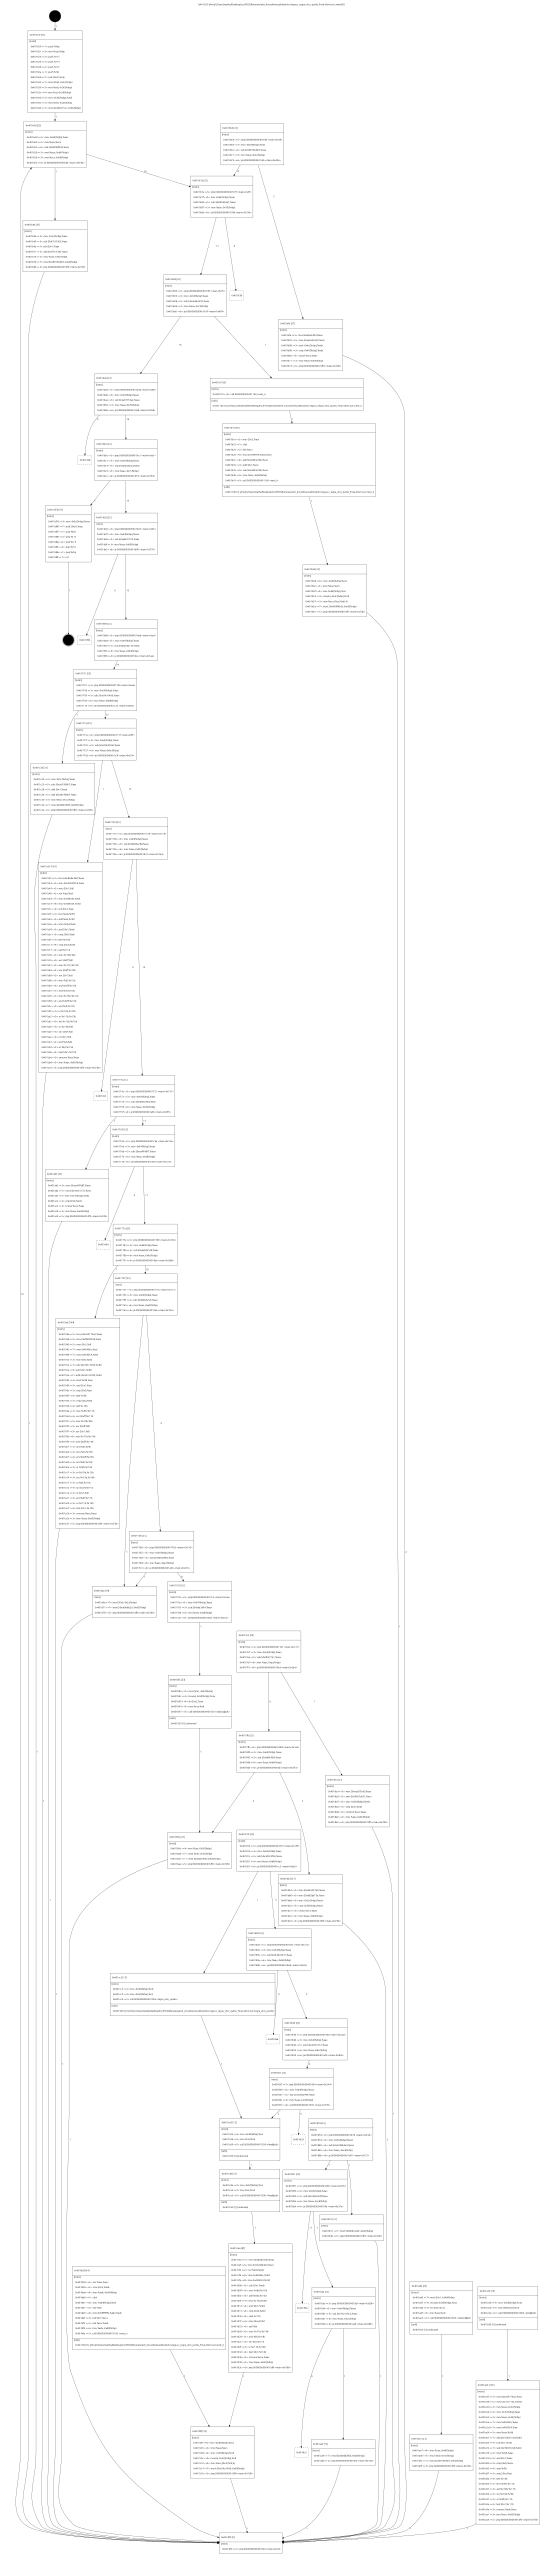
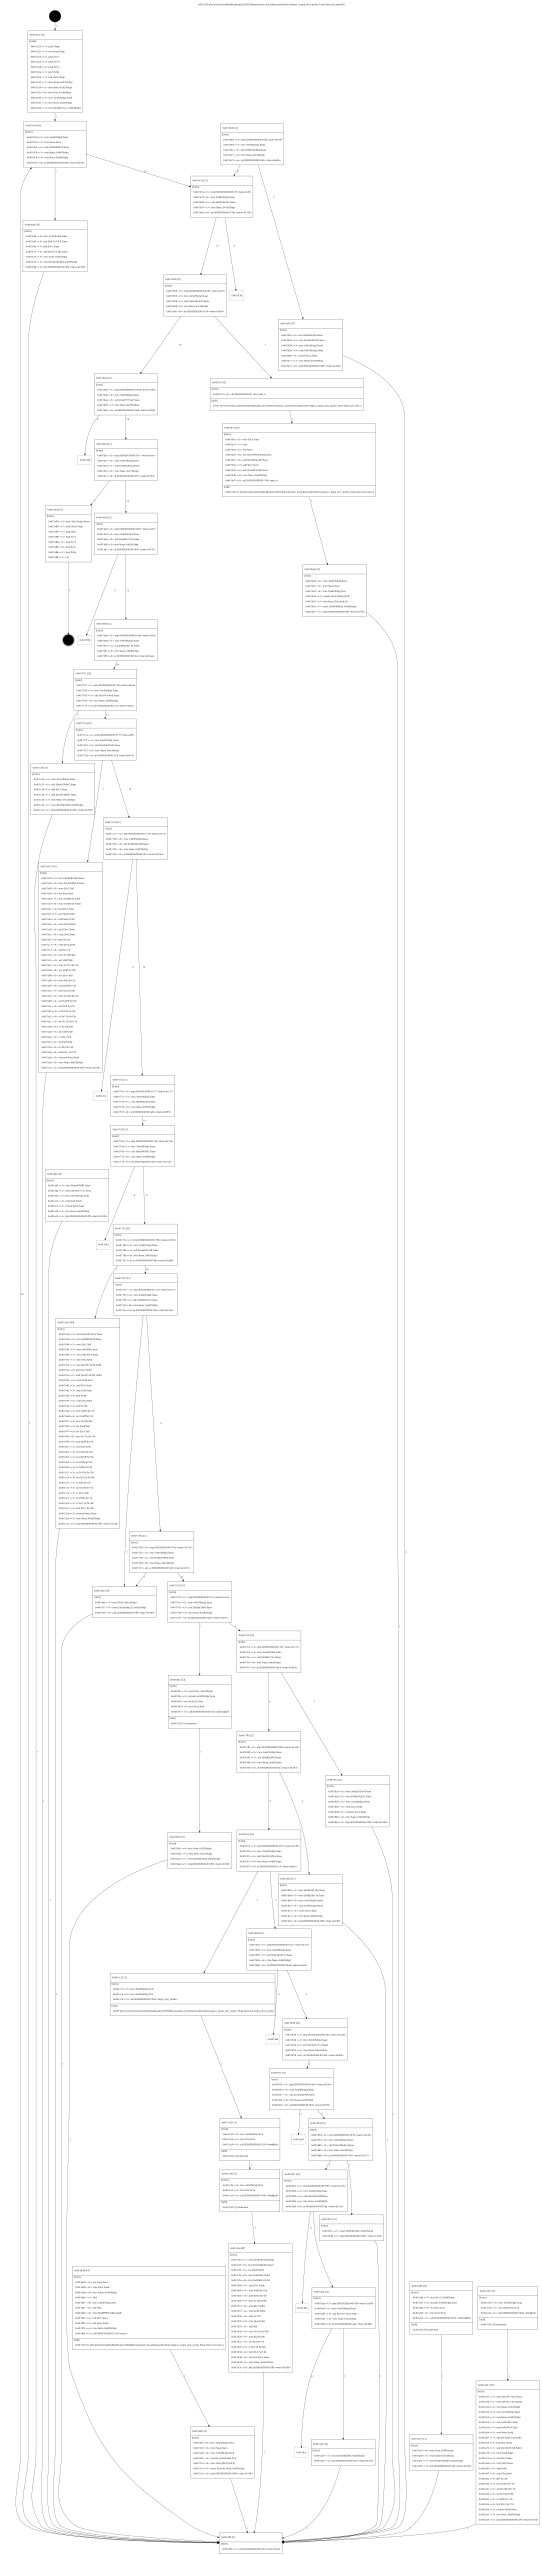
edge "0x40174c [25]" -> "0x401ab5 [27]": removed, label "1"
edge "0x4017c9 [25]" -> "0x4017e2 [25]": added, label "7"
edge "0x4017fb [25]" -> "0x401b9c [23]": now "0x4017fb [25]" -> "0x401814 [25]"
edge "0x40185f [25]" -> "0x401cd2 [12]": now "0x40185f [25]" -> "0x401878 [25]"
edge "0x401cea [87]" -> "0x401bff [33]": now "0x401cea [87]" -> "0x401df0 [5]"
